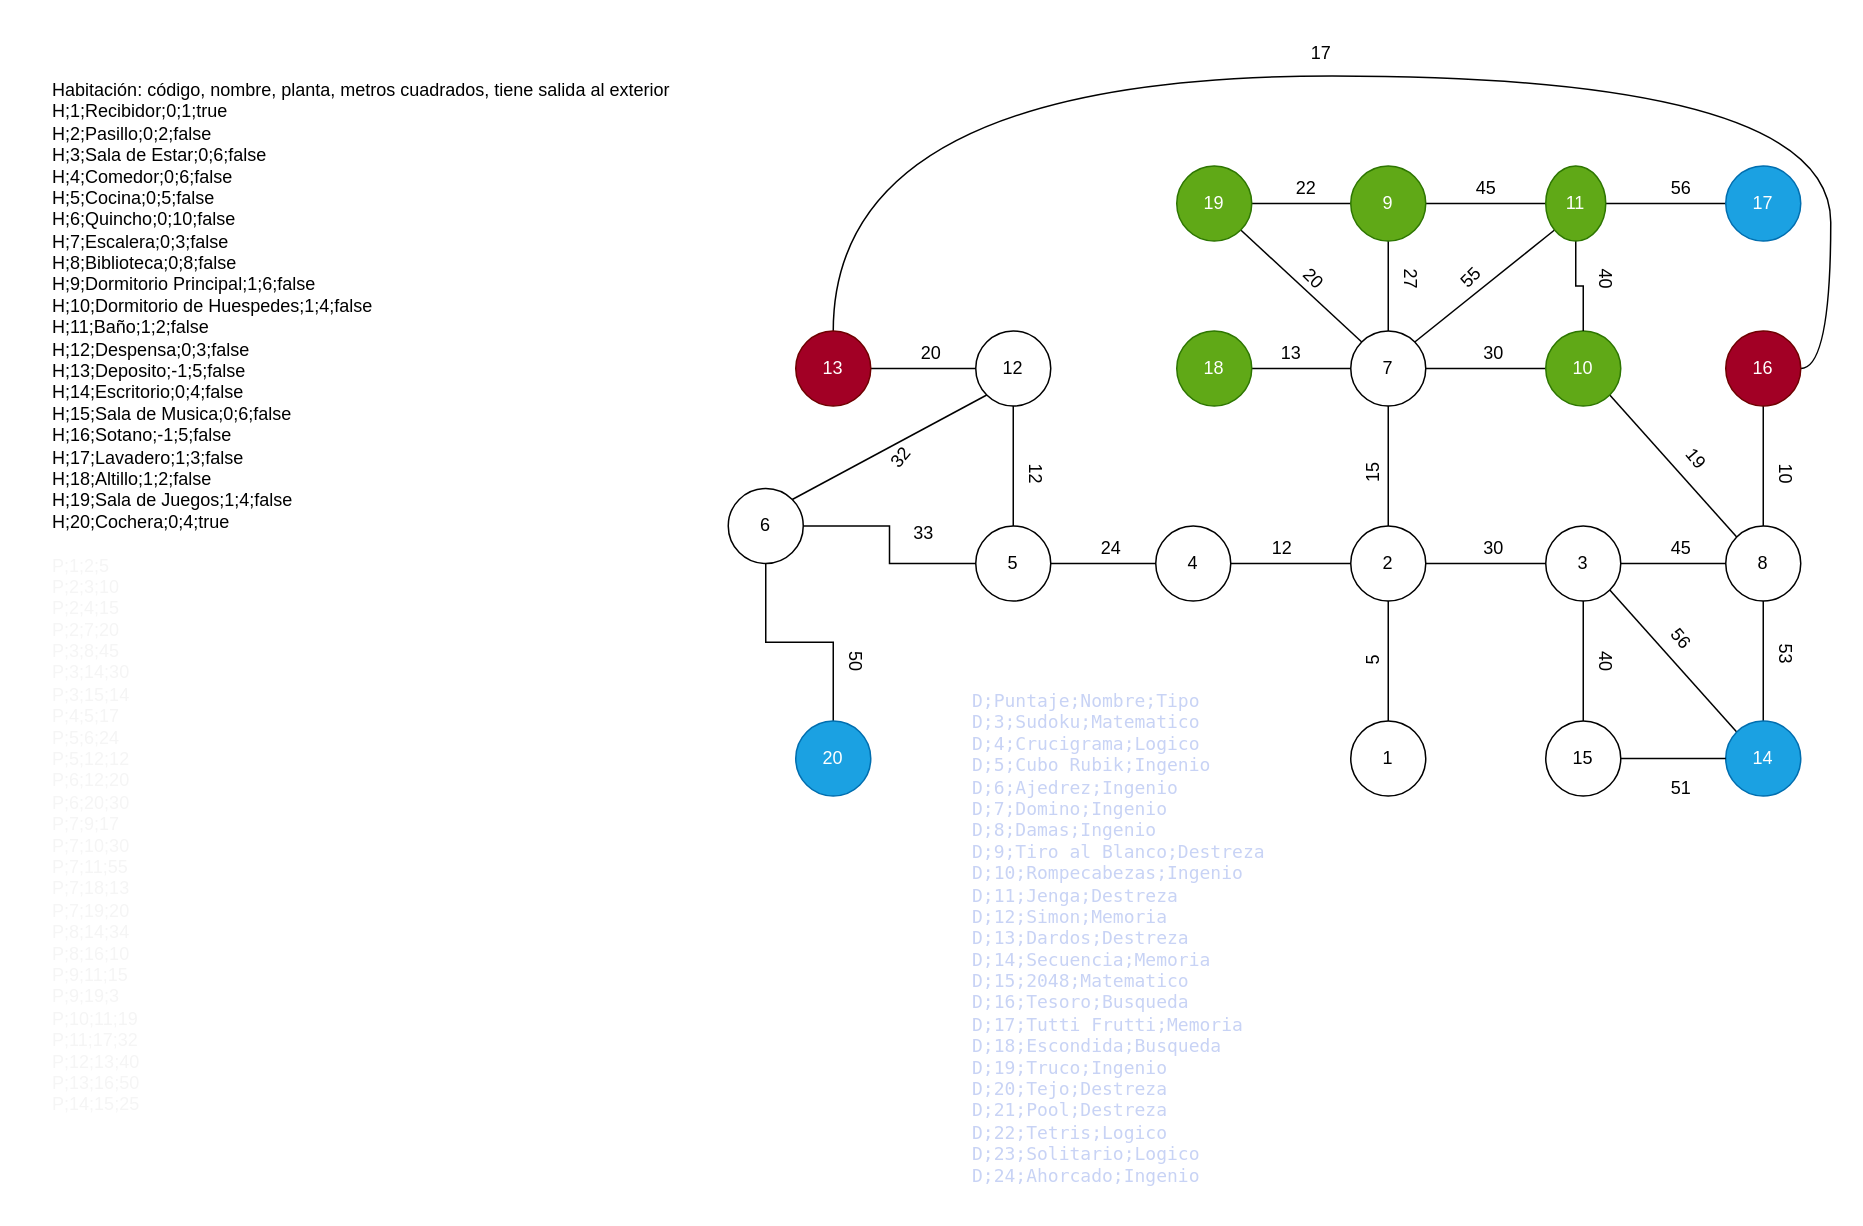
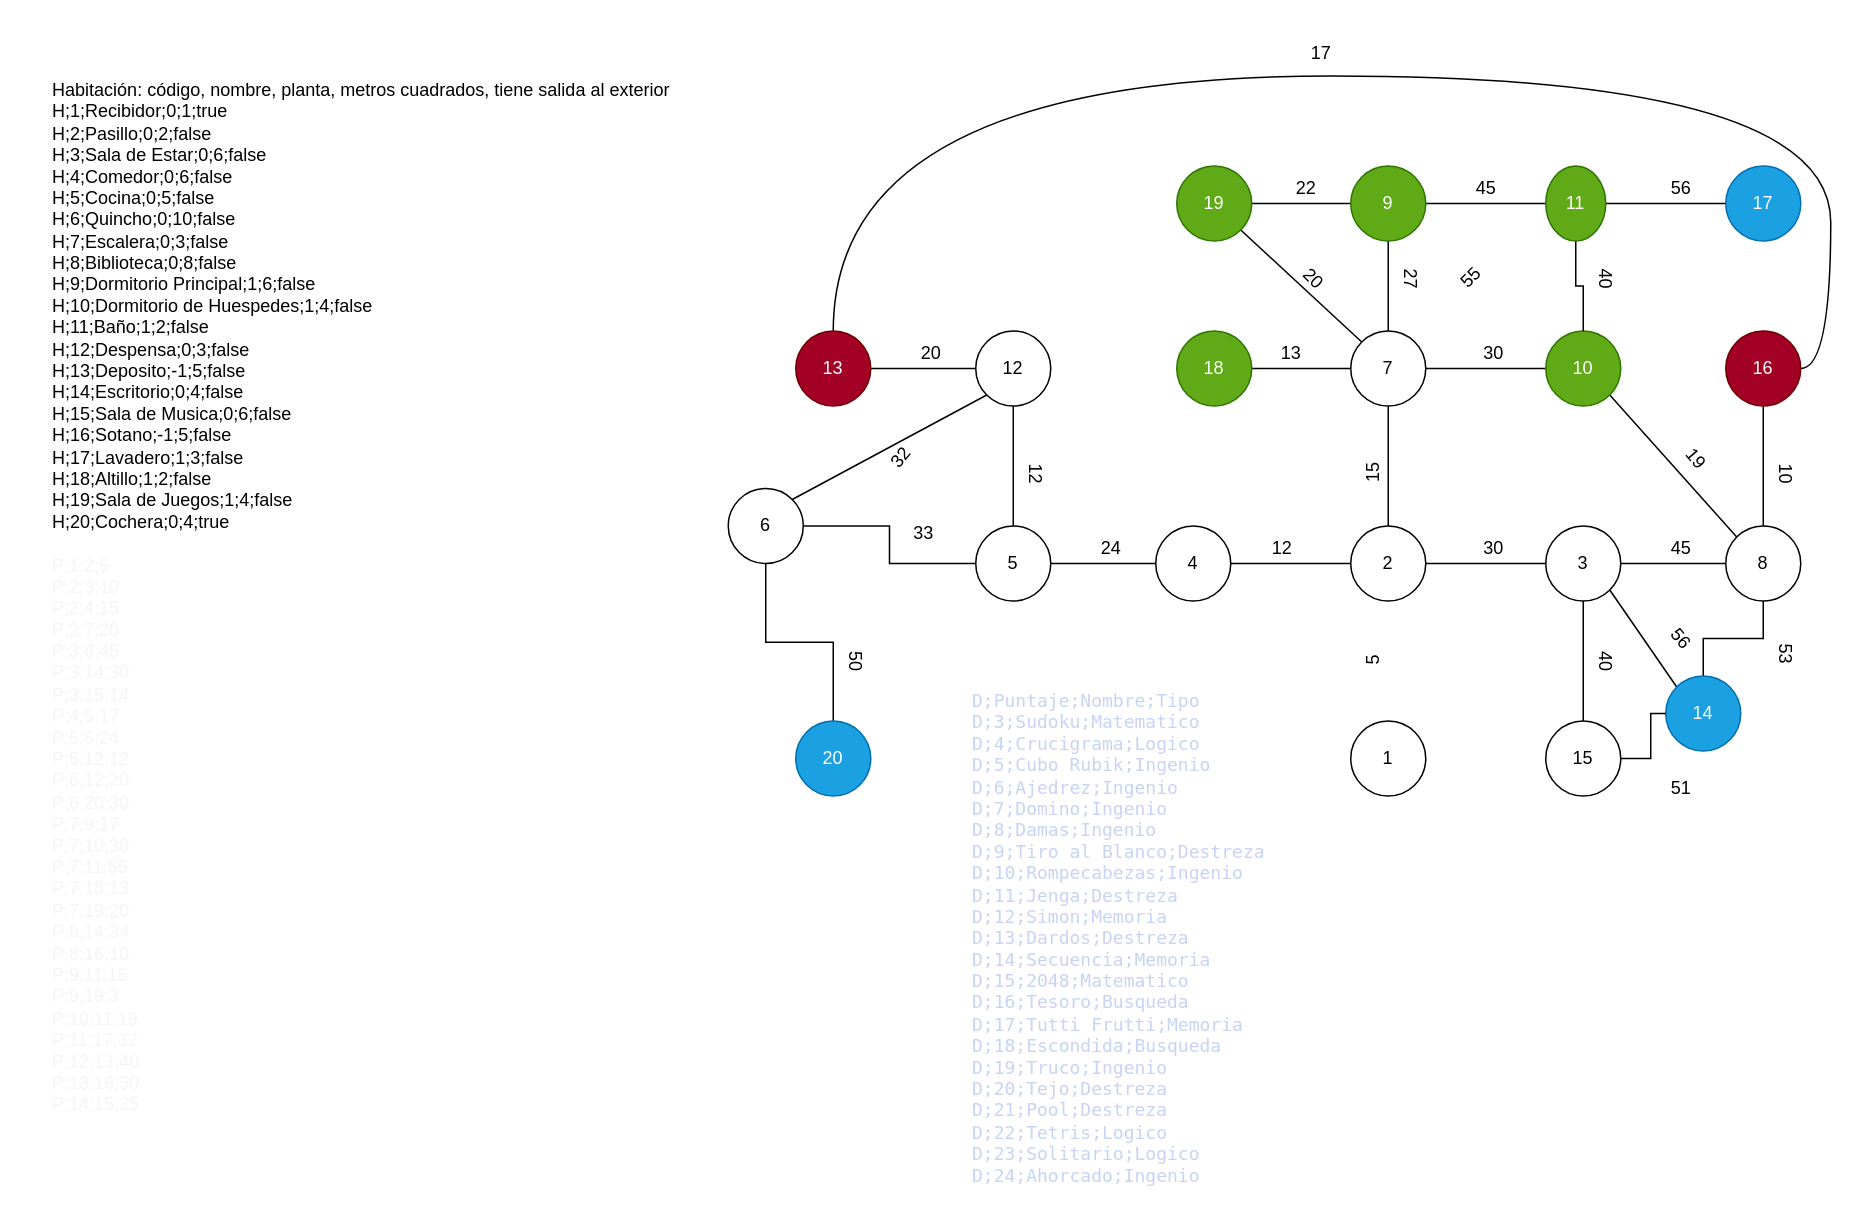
edge "11" -- "7": removed
edge "2" -- "1": removed
node "14": moved (1763, 758) -> (1703, 713)
